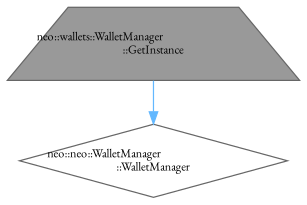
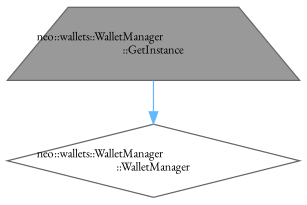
node "neo::neo::WalletManager ::WalletManager": label "neo::neo::WalletManager ::WalletManager" -> "neo::wallets::WalletManager ::WalletManager"
